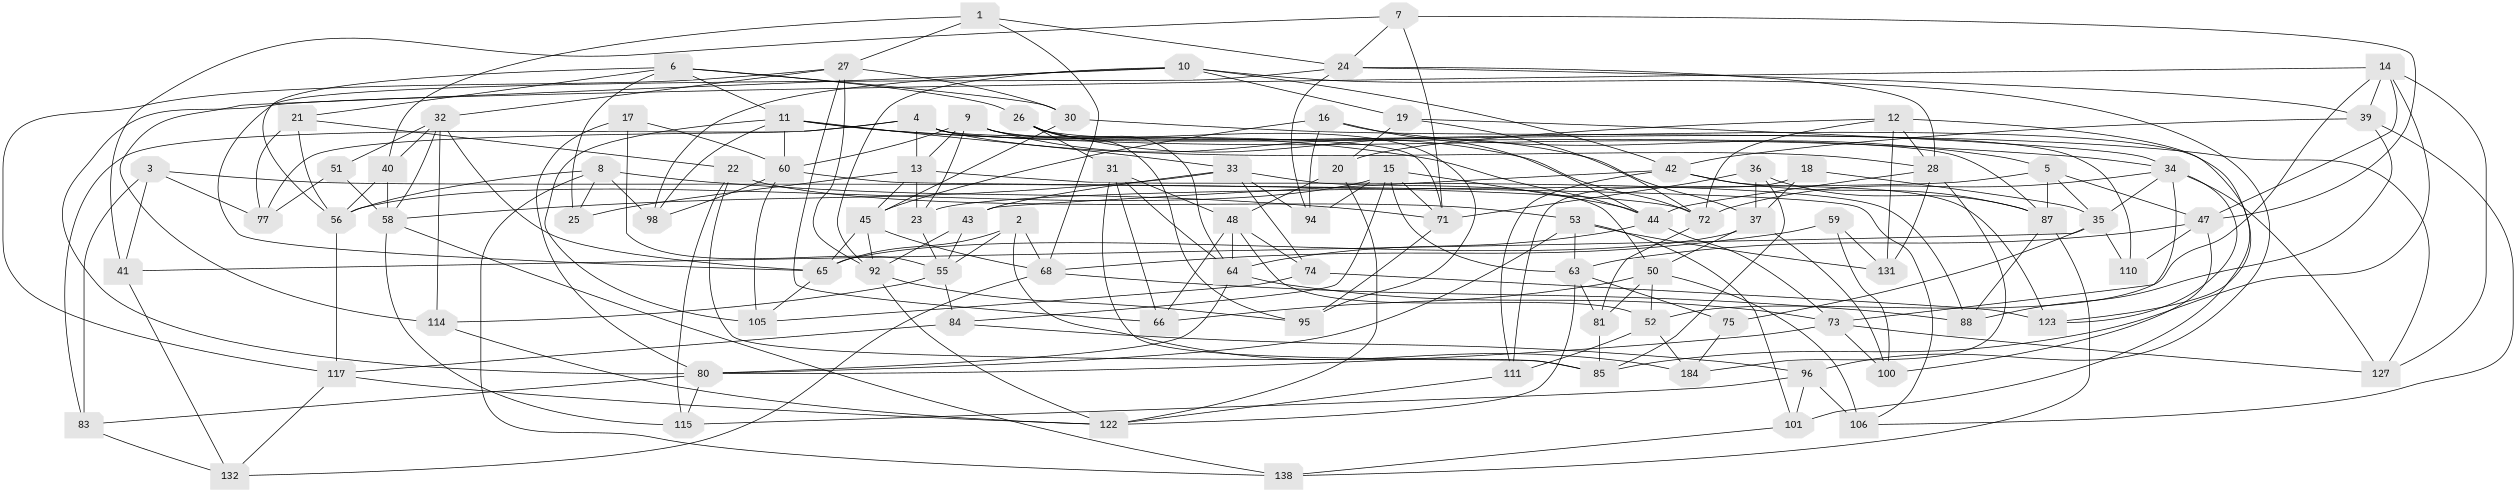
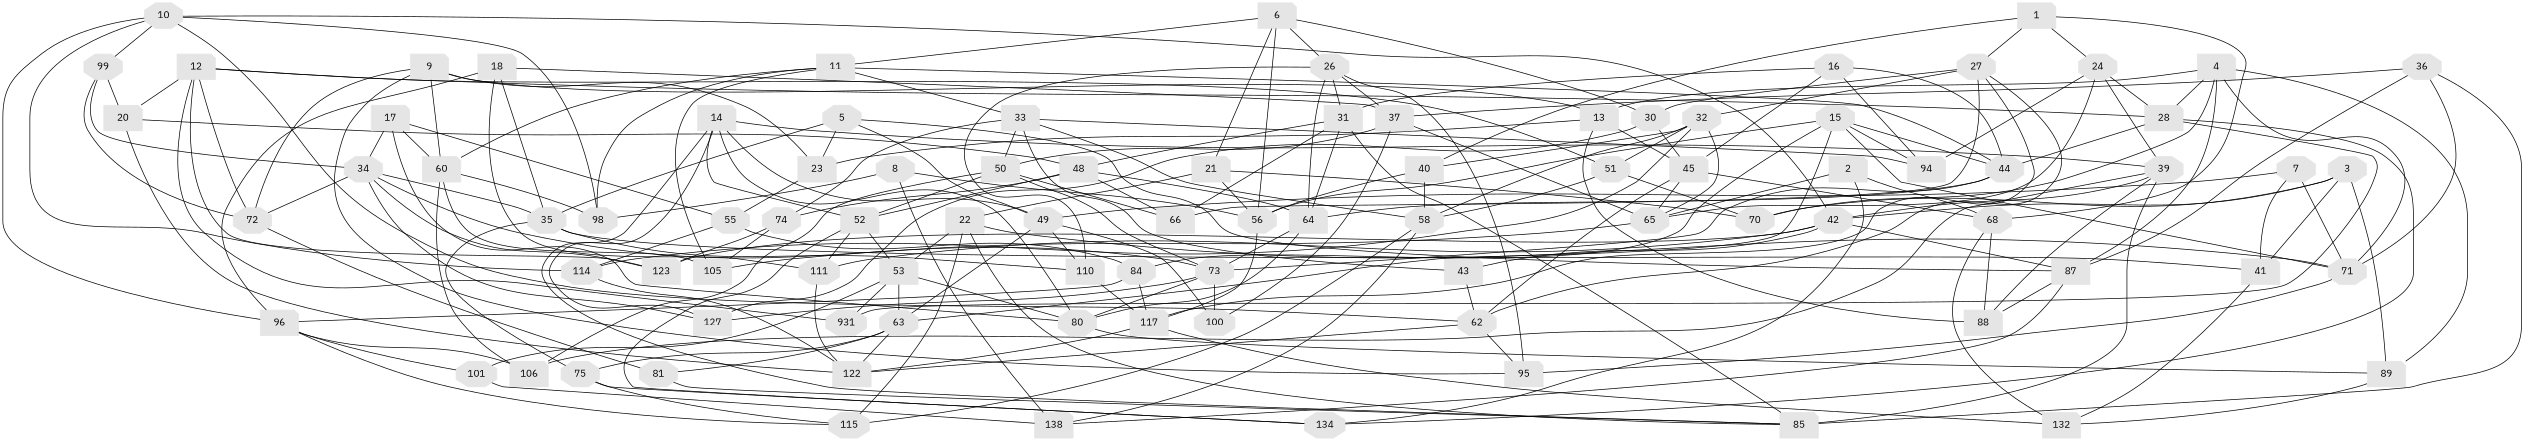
edge "7" -- "24": removed
edge "12" -- "51": added
node "19": label "19" -> "99"
edge "9" -- "101": removed
edge "11" -- "34": now "17" -- "34"
edge "16" -- "5": now "16" -- "31"
edge "18" -- "96": added
node "15": shape note -> octagon
edge "3" -- "72": now "3" -- "42"
edge "8" -- "71": now "22" -- "71"
node "77": label "77" -> "70"
node "25": removed
node "59": removed
node "47": label "47" -> "49"
edge "52" -- "53": added
edge "43" -- "55": removed
edge "2" -- "55": removed
node "92": label "92" -> "62"
node "131": label "131" -> "931"
edge "110" -- "117": added
edge "50" -- "81": now "50" -- "73"
node "184": label "184" -> "134"
edge "39" -- "85": added
edge "80" -- "115": now "75" -- "115"
node "83": label "83" -> "89"
